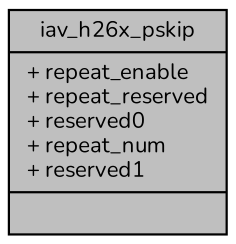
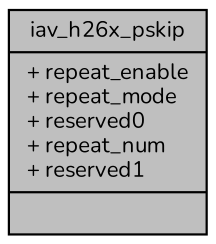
node "iav_h26x_pskip": text "+ repeat_reserved" -> "+ repeat_mode"
